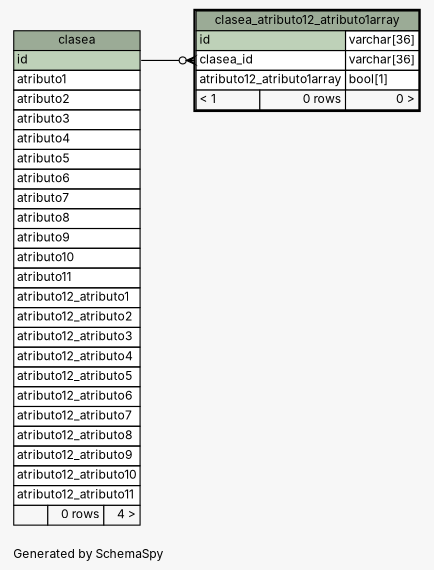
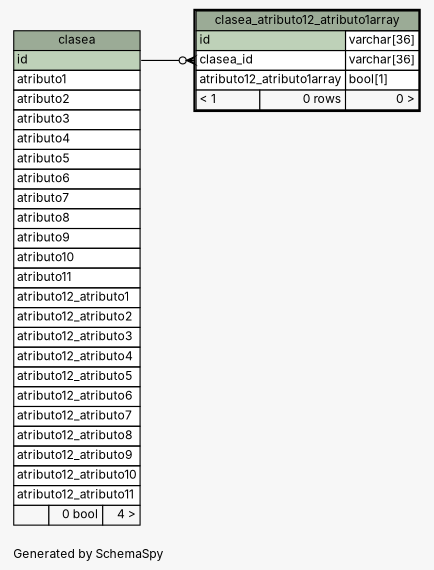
node "clasea": text "0 rows" -> "0 bool"
